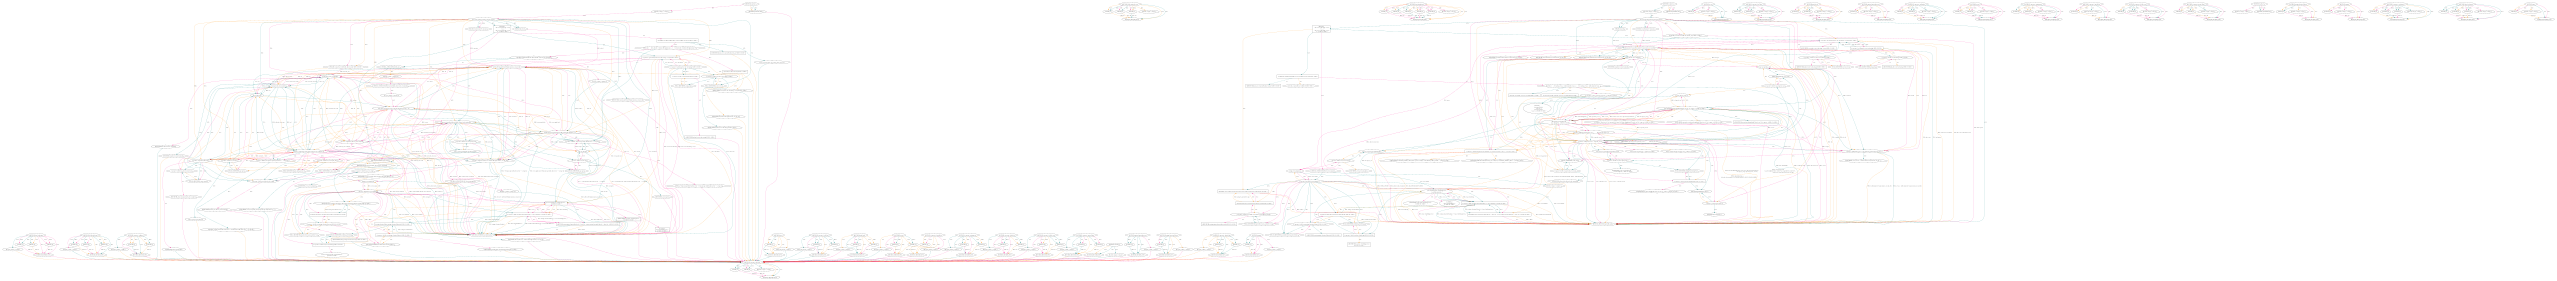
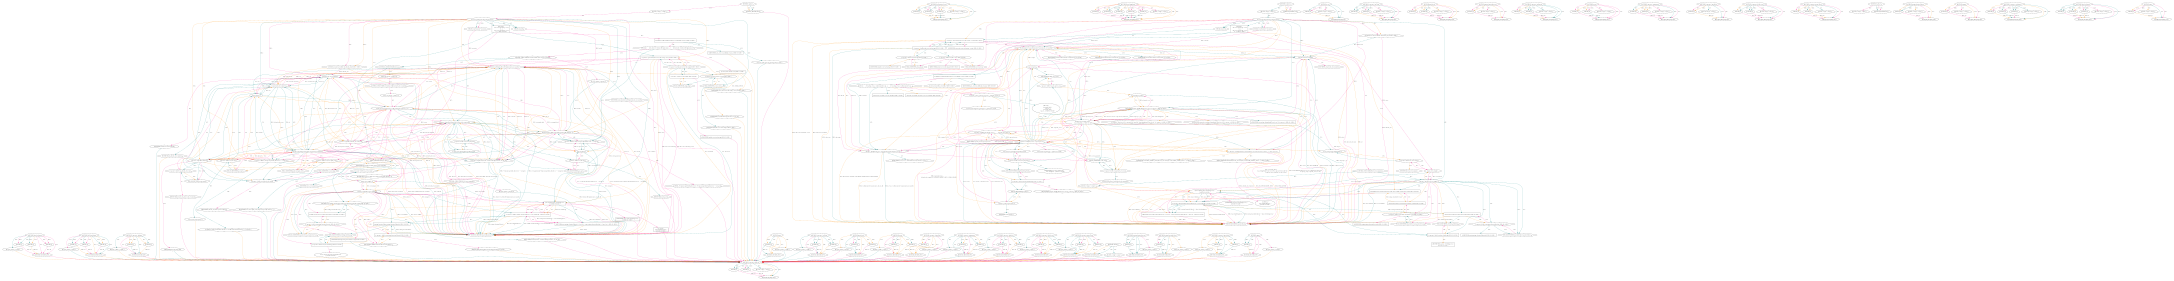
edge "(IsAllowedScript,IsAllowedScript(extension, url, tab_id))" -> "(IDENTIFIER,url,IsAllowedScript(extension, url, tab_id))": label "AST: " -> "DDG: DISALLOWED"
edge "(<operator>.notEquals,access != expected_access)" -> "(IDENTIFIER,expected_access,access != expected_access)": now "(CONTROL_STRUCTURE,IF,if (access != expected_access))" -> "(IDENTIFIER,expected_access,access != expected_access)"
